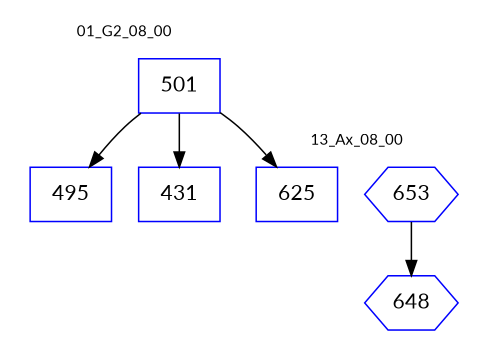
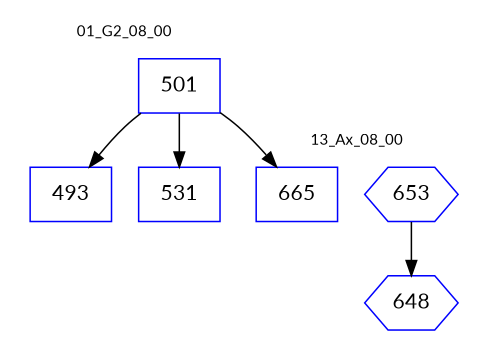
node "495": label "495" -> "493"
node "431": label "431" -> "531"
node "625": label "625" -> "665"
